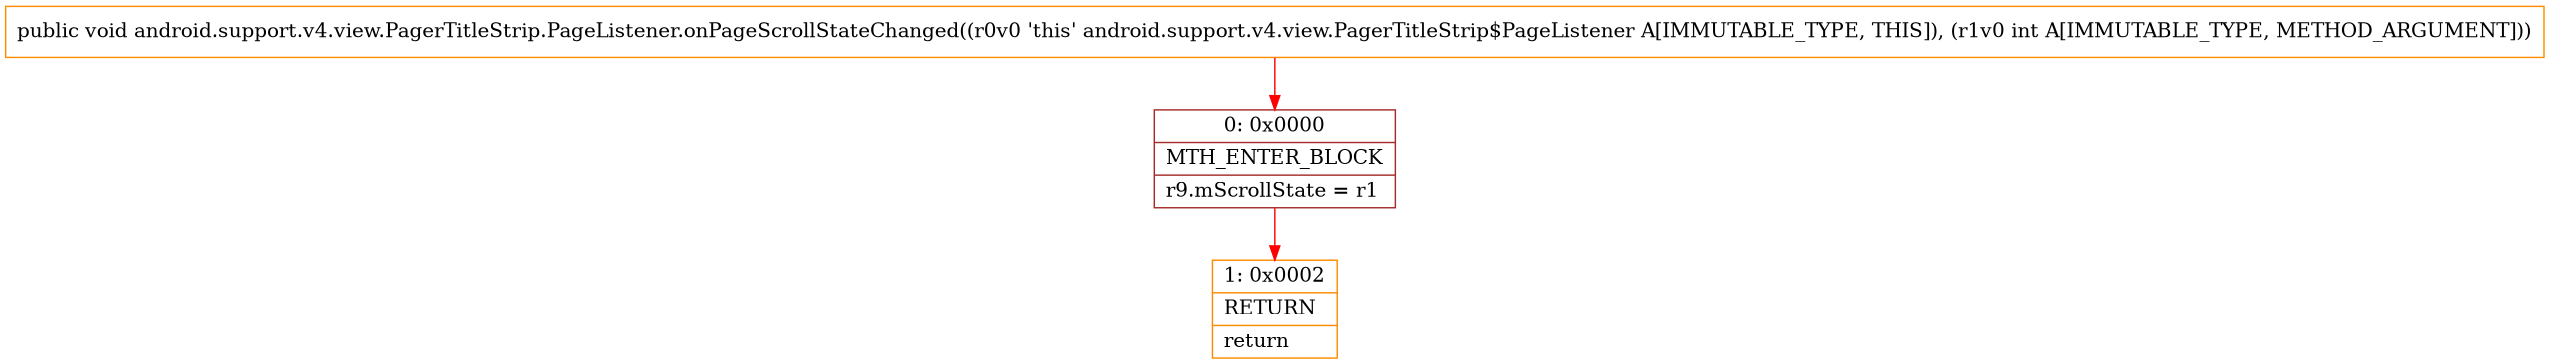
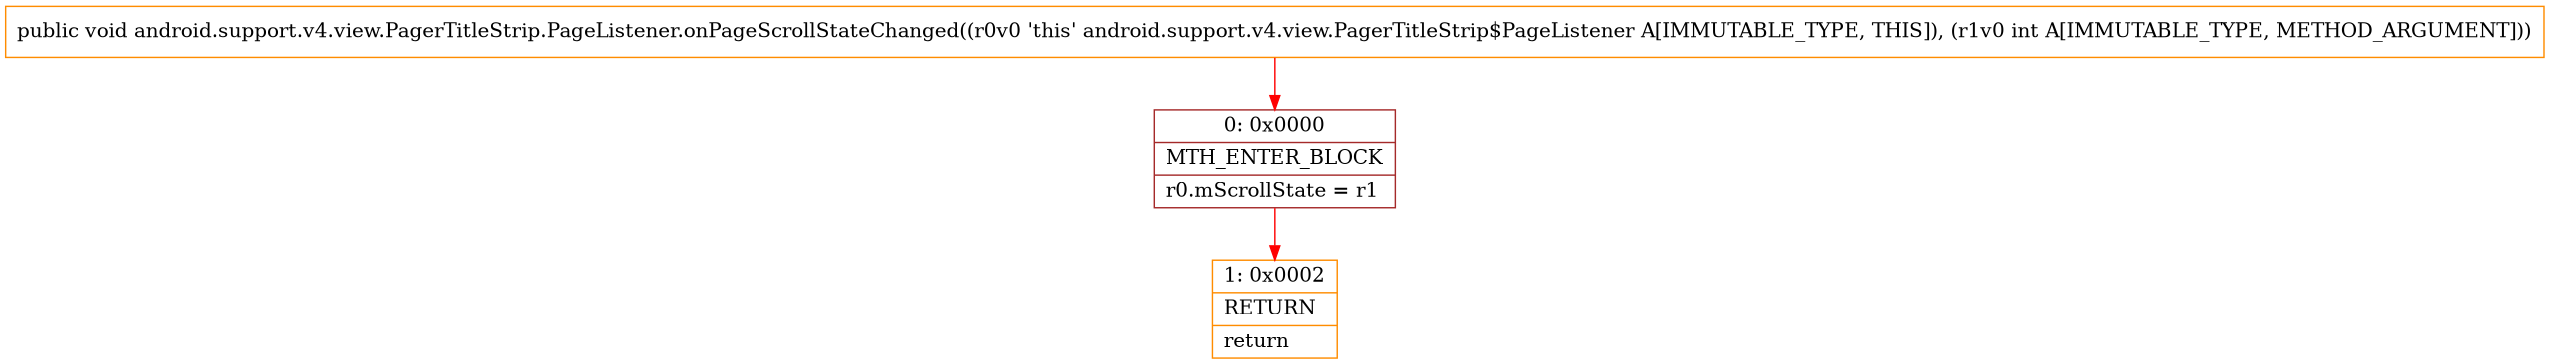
node "0: 0x0000": text "r9.mScrollState = r1" -> "r0.mScrollState = r1"
